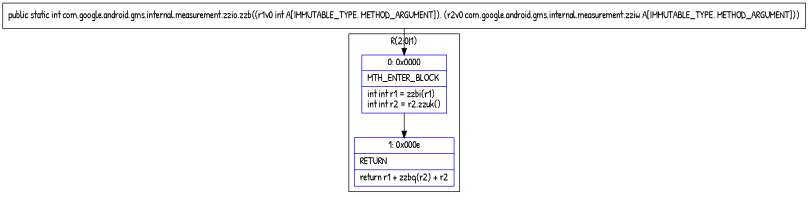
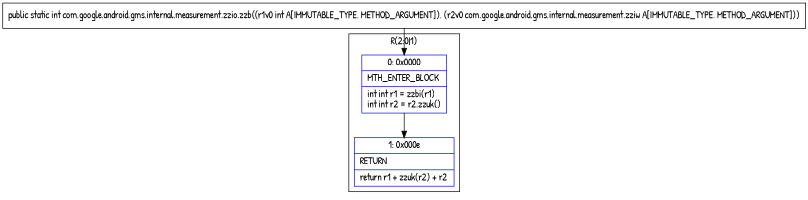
node "1: 0x000e": text "return r1 + zzbq(r2) + r2" -> "return r1 + zzuk(r2) + r2"
